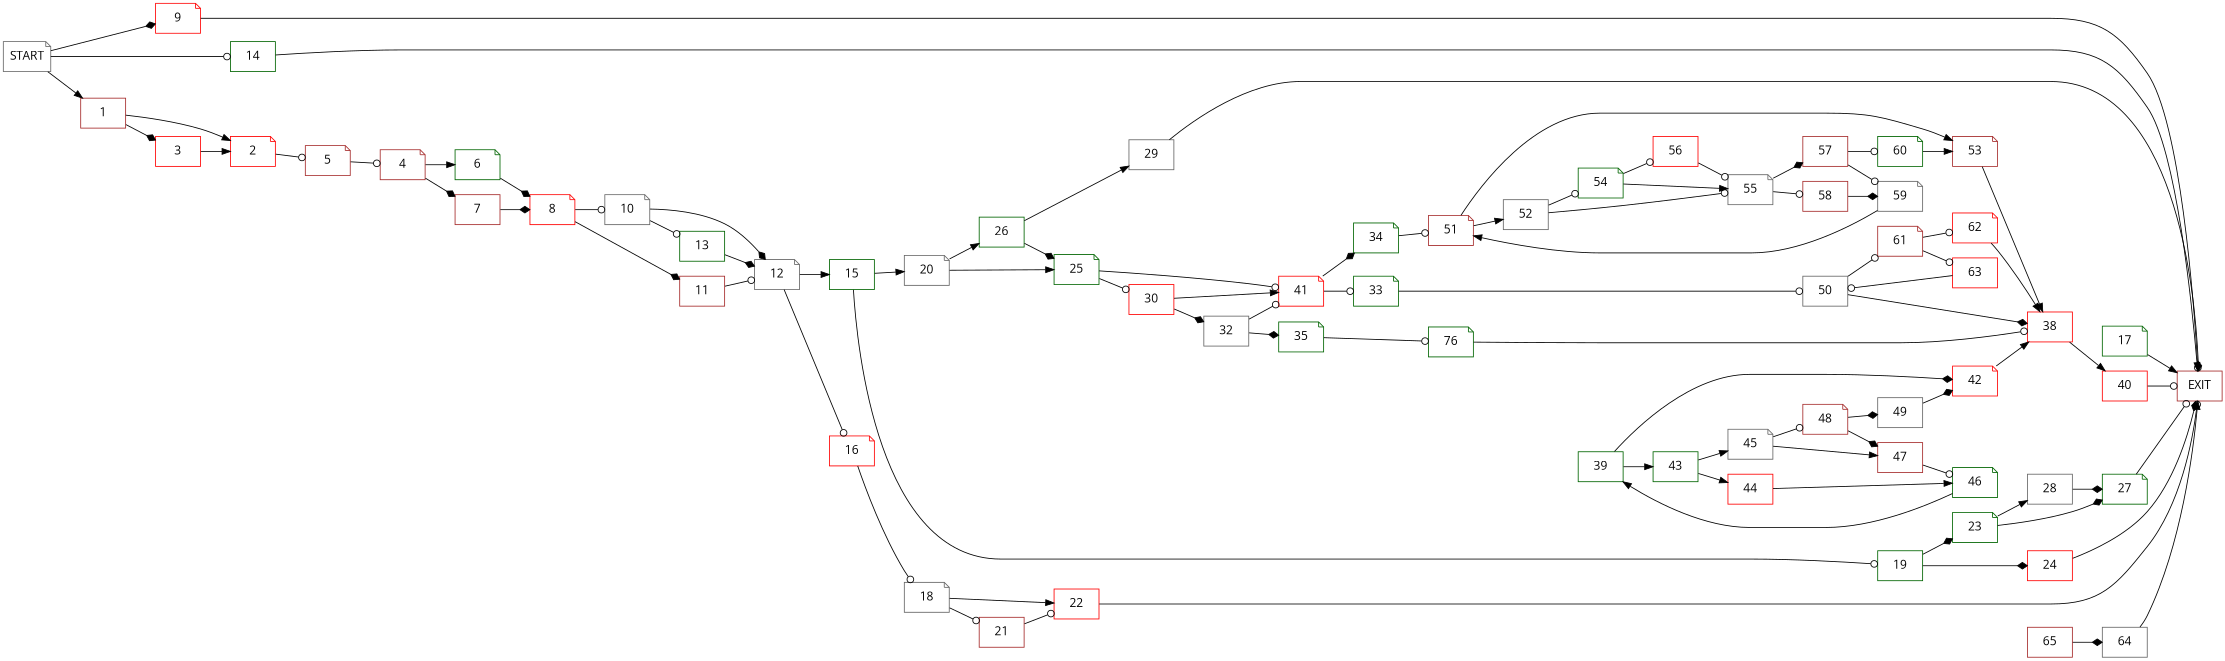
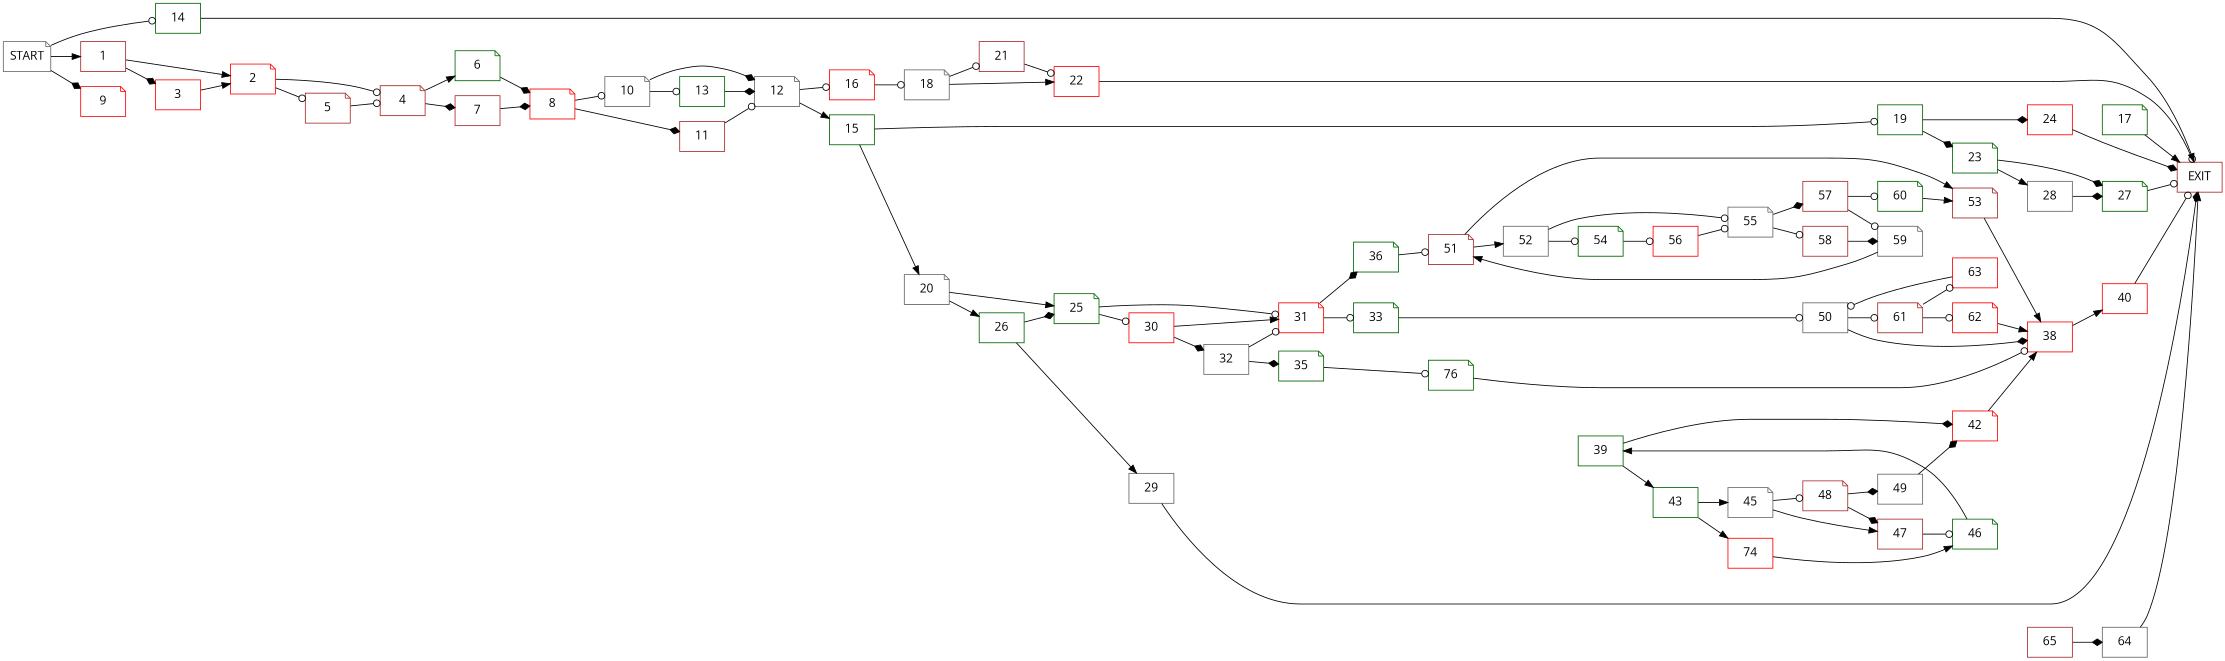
edge "9" -> "EXIT": removed
edge "2" -> "4": added
edge "54" -> "55": removed
node "34": label "34" -> "36"
node "41": label "41" -> "31"
node "44": label "44" -> "74"
